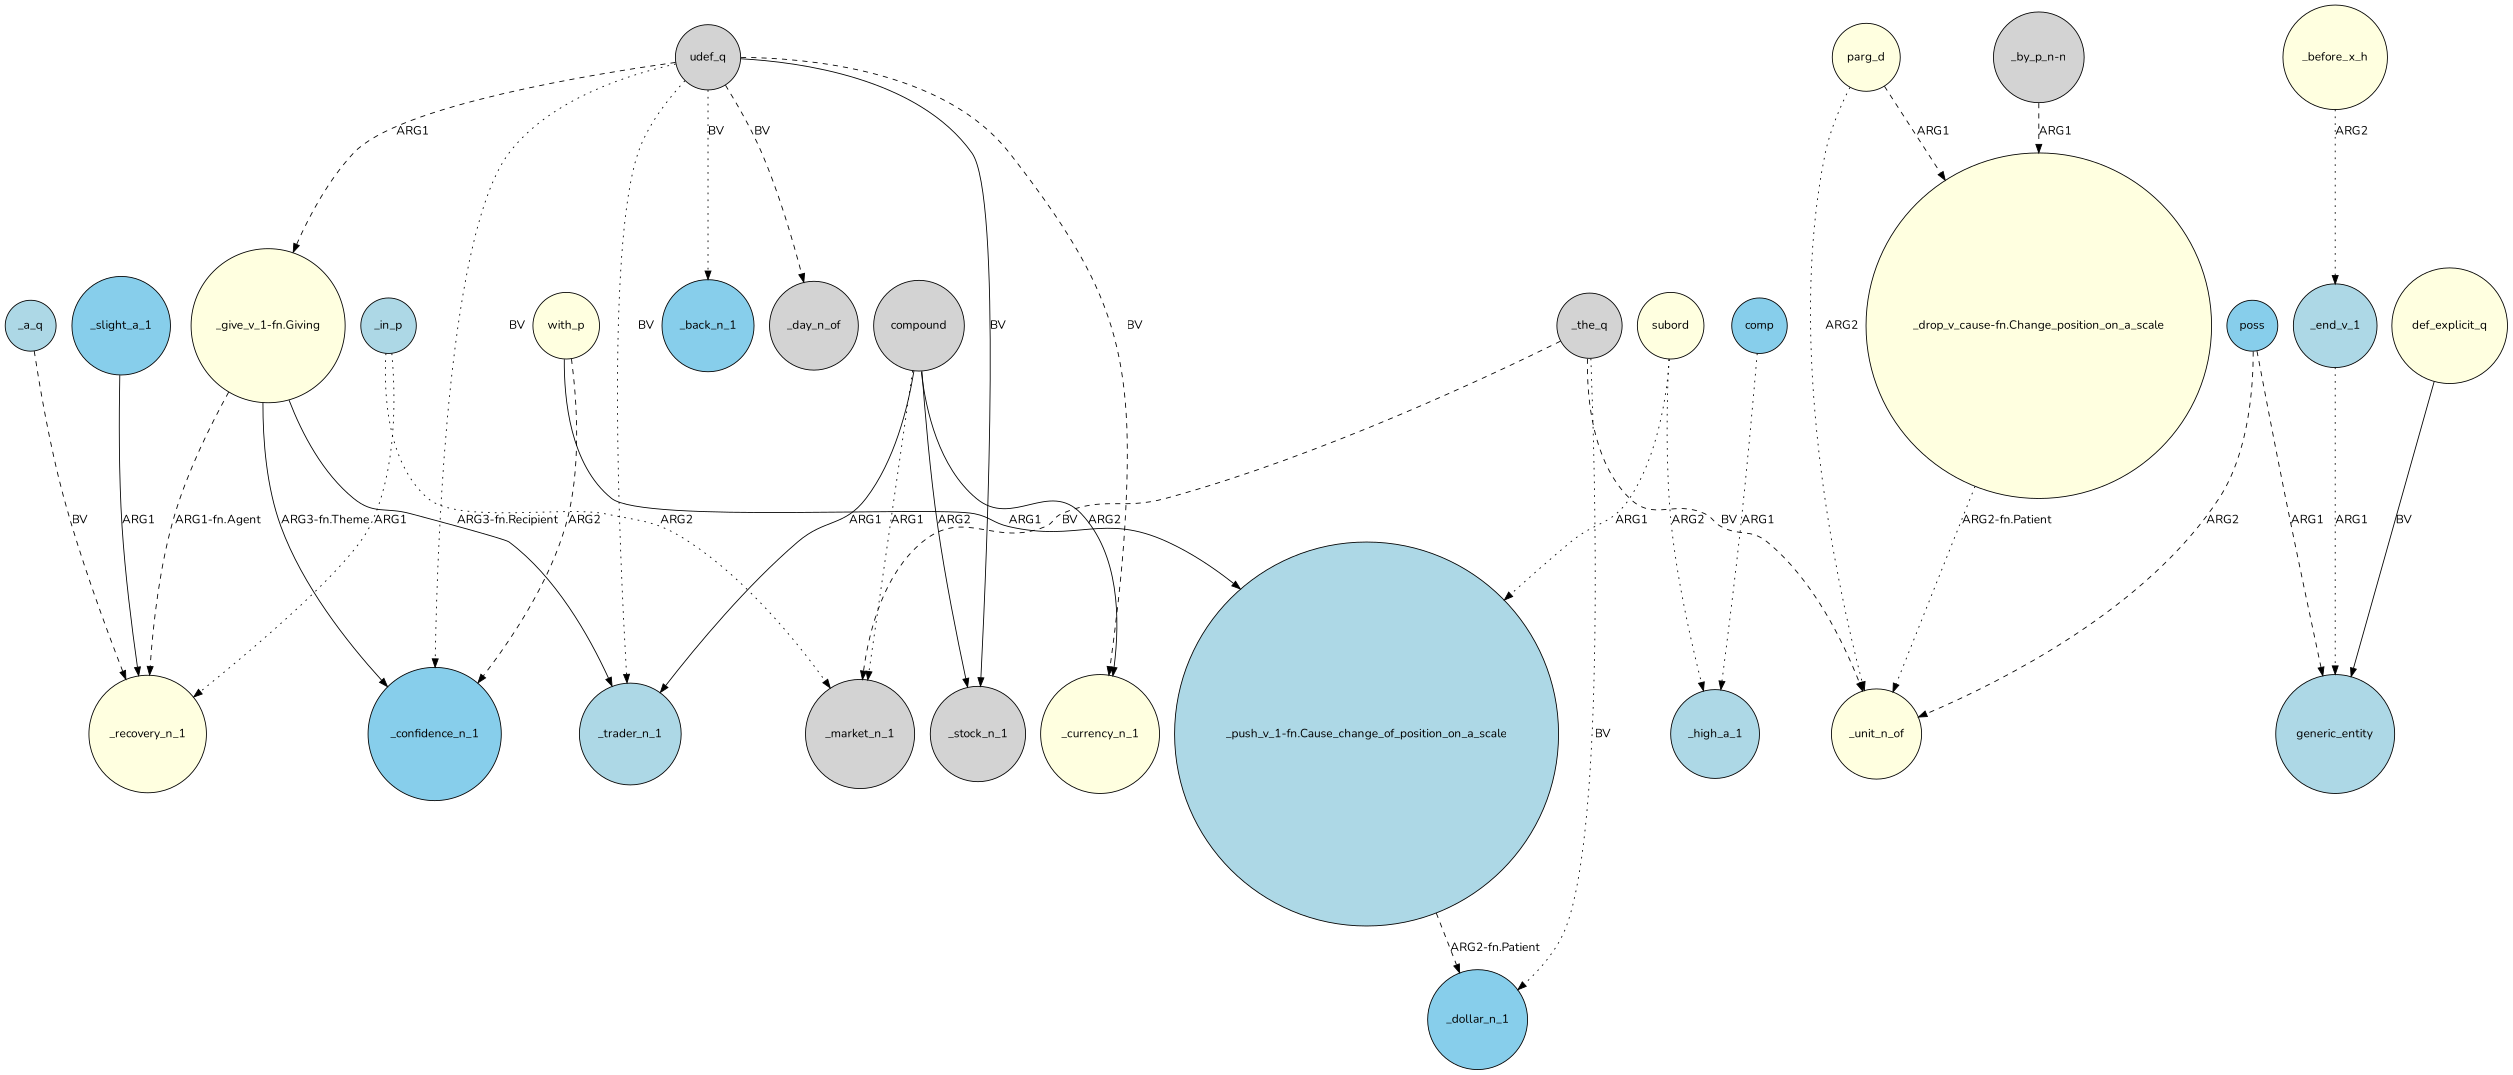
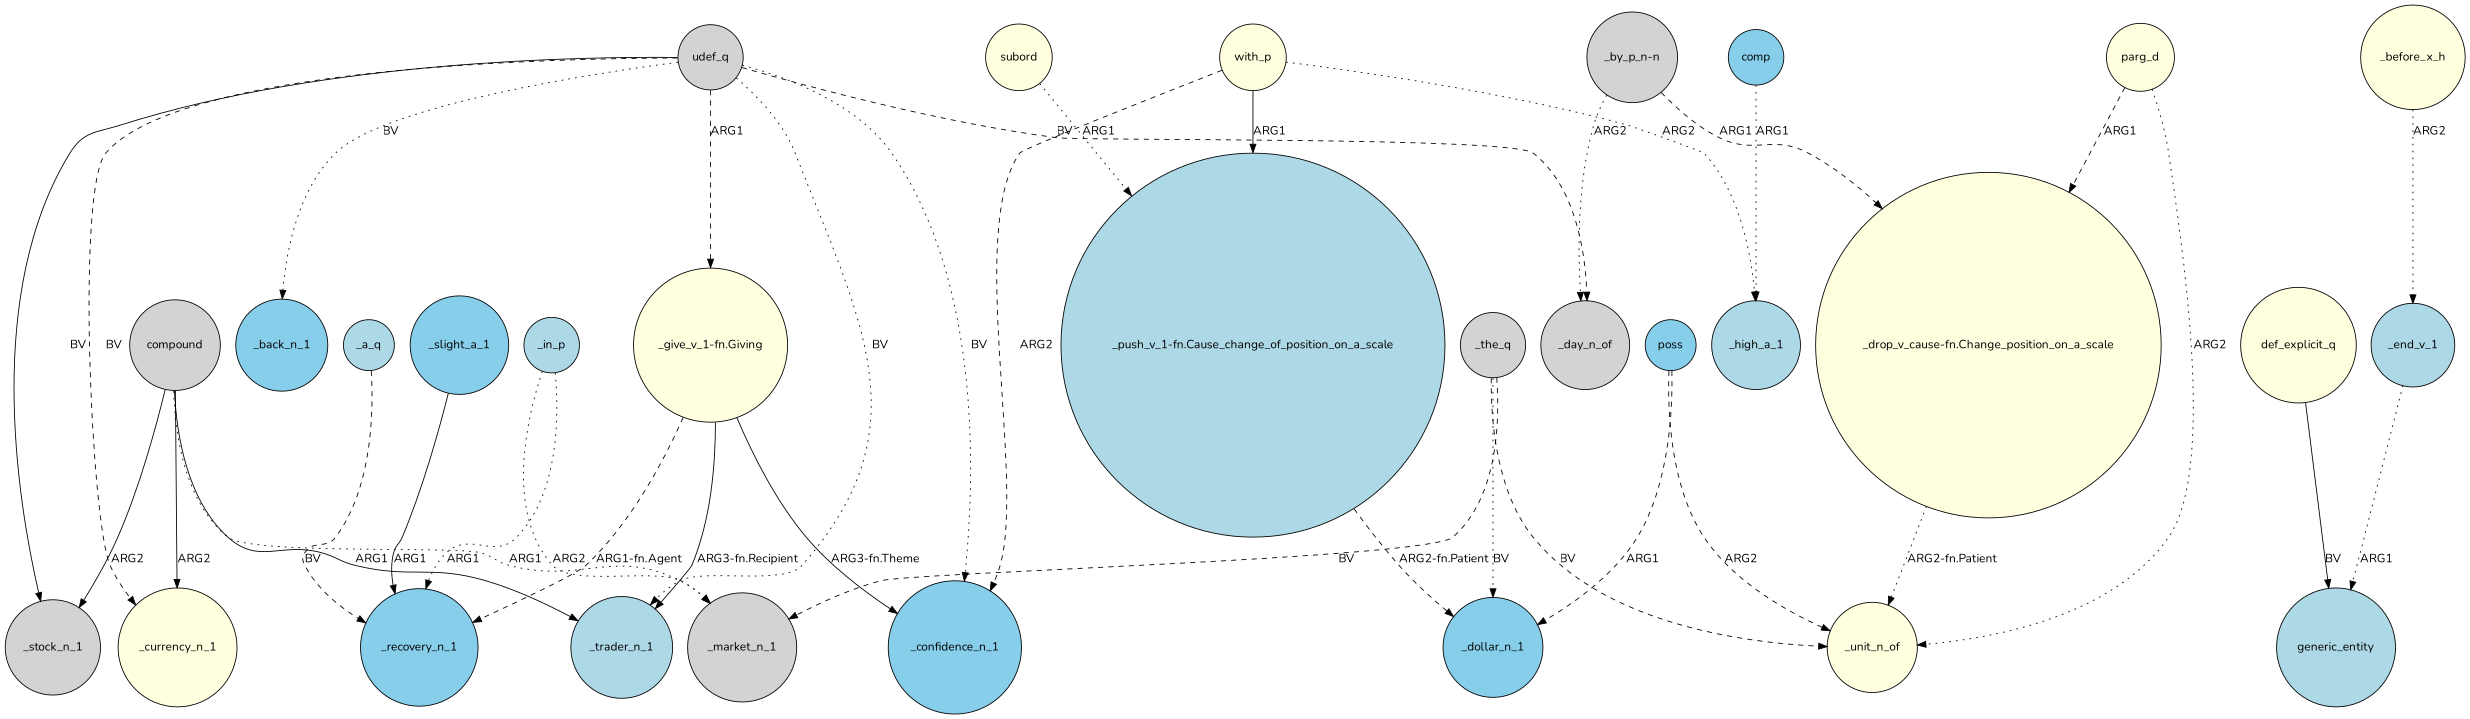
edge "_by_p_n-n" -> "_day_n_of": added, label "ARG2"
edge "poss" -> "generic_entity": now "poss" -> "_dollar_n_1"
edge "subord" -> "_high_a_1": now "with_p" -> "_high_a_1"
node "_recovery_n_1": fillcolor lightyellow -> skyblue
